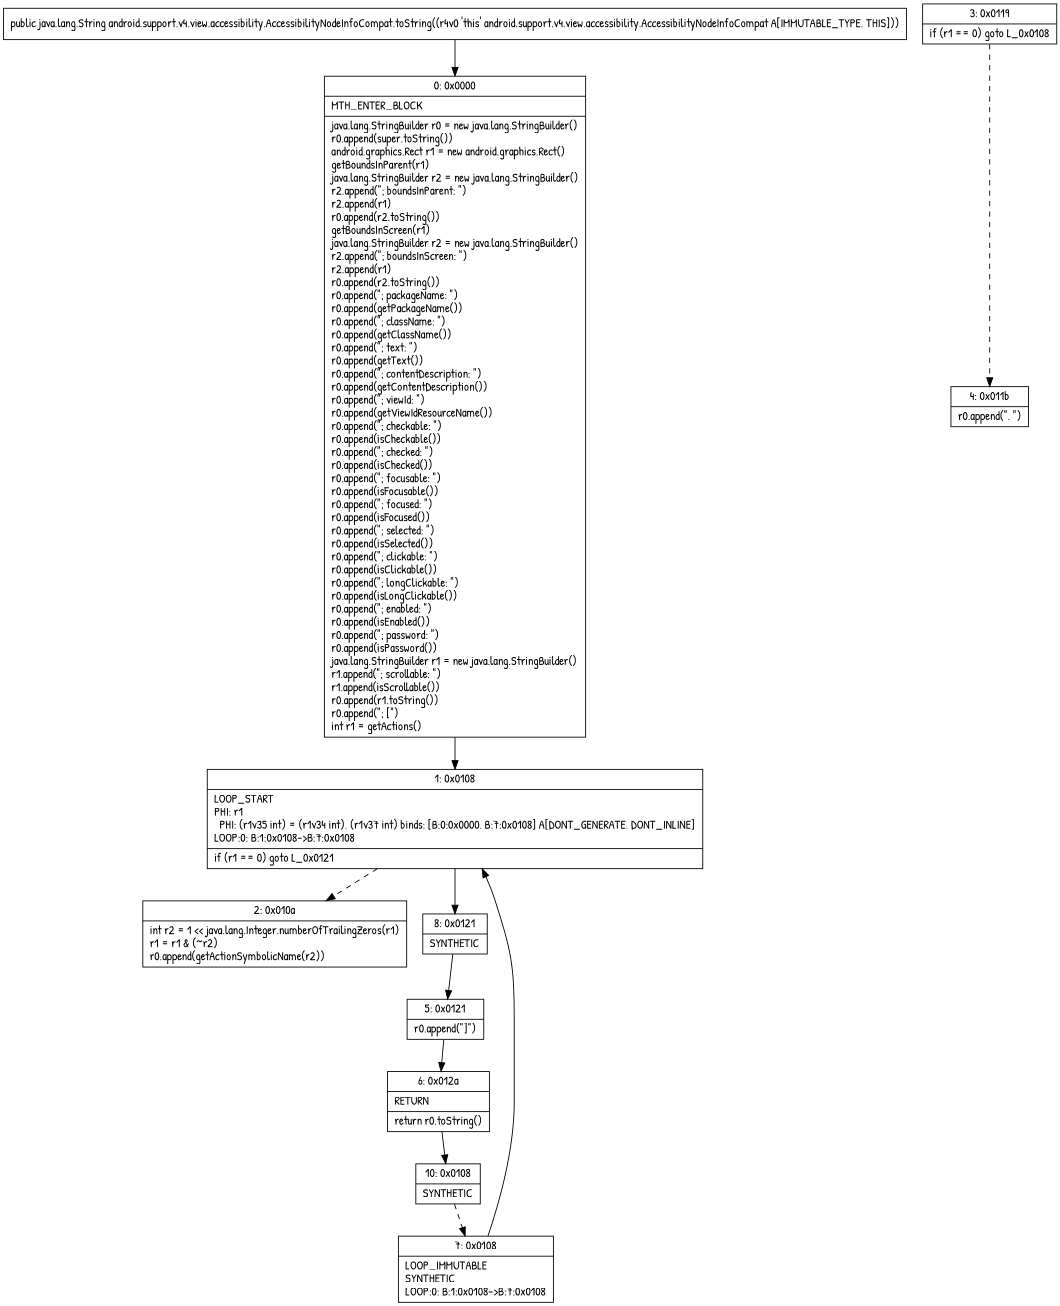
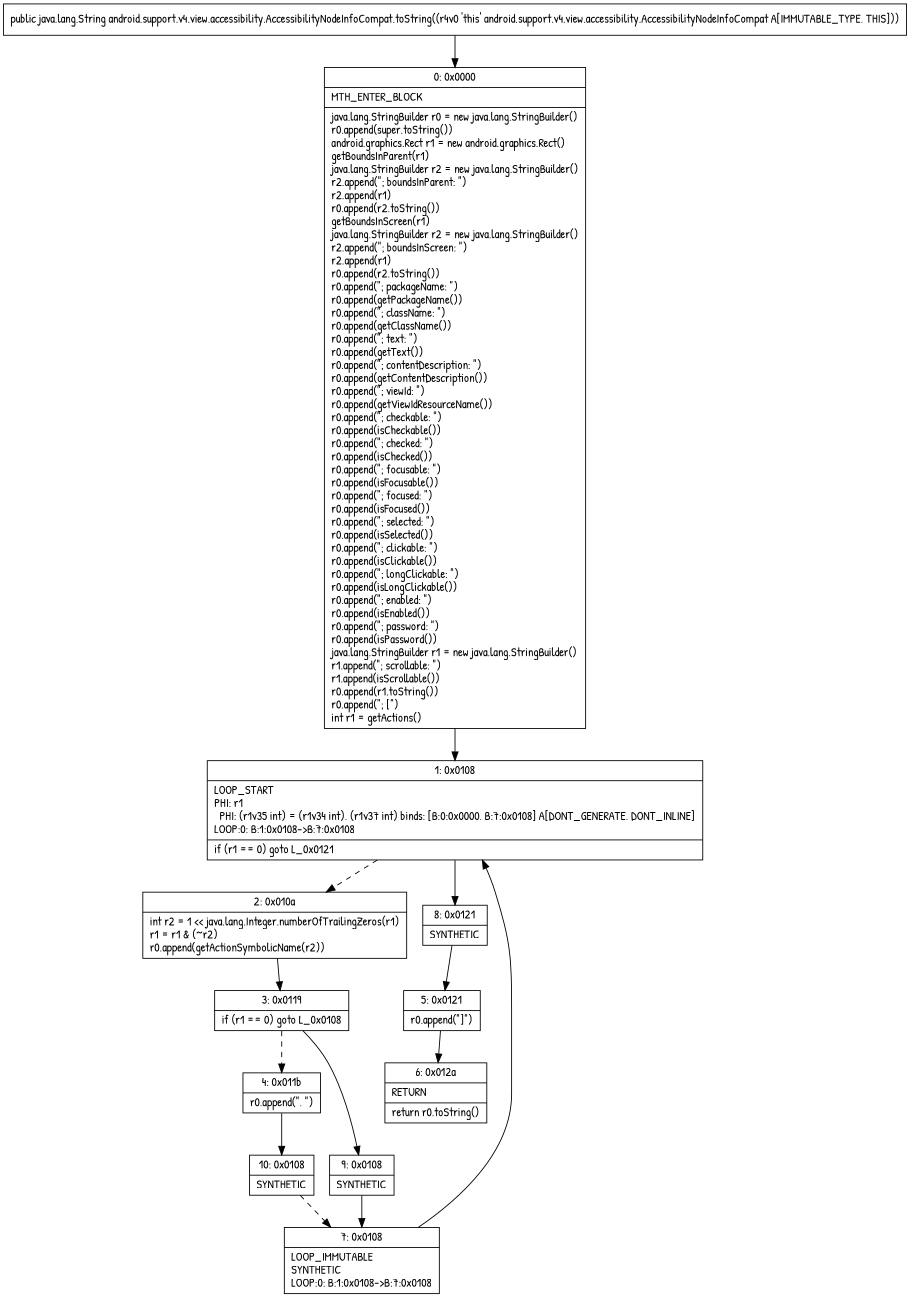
edge "2: 0x010a" -> "3: 0x0119": added
edge "6: 0x012a" -> "10: 0x0108": now "4: 0x011b" -> "10: 0x0108"
node "9: 0x0108": added
